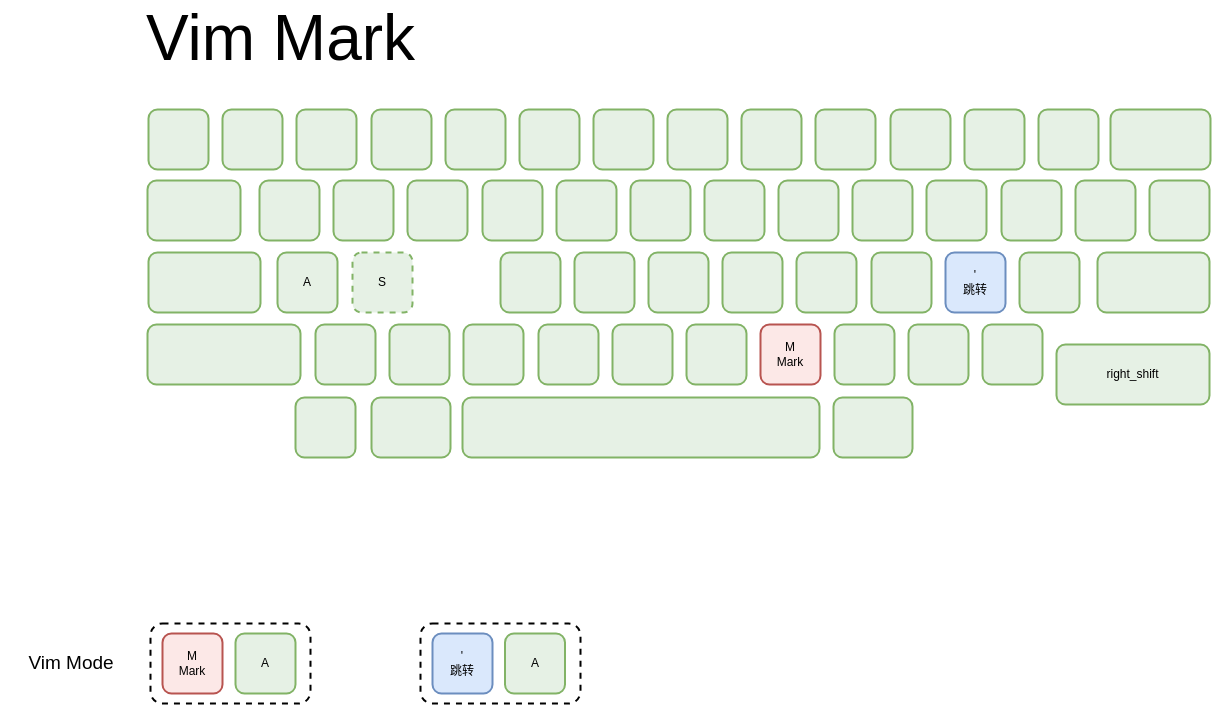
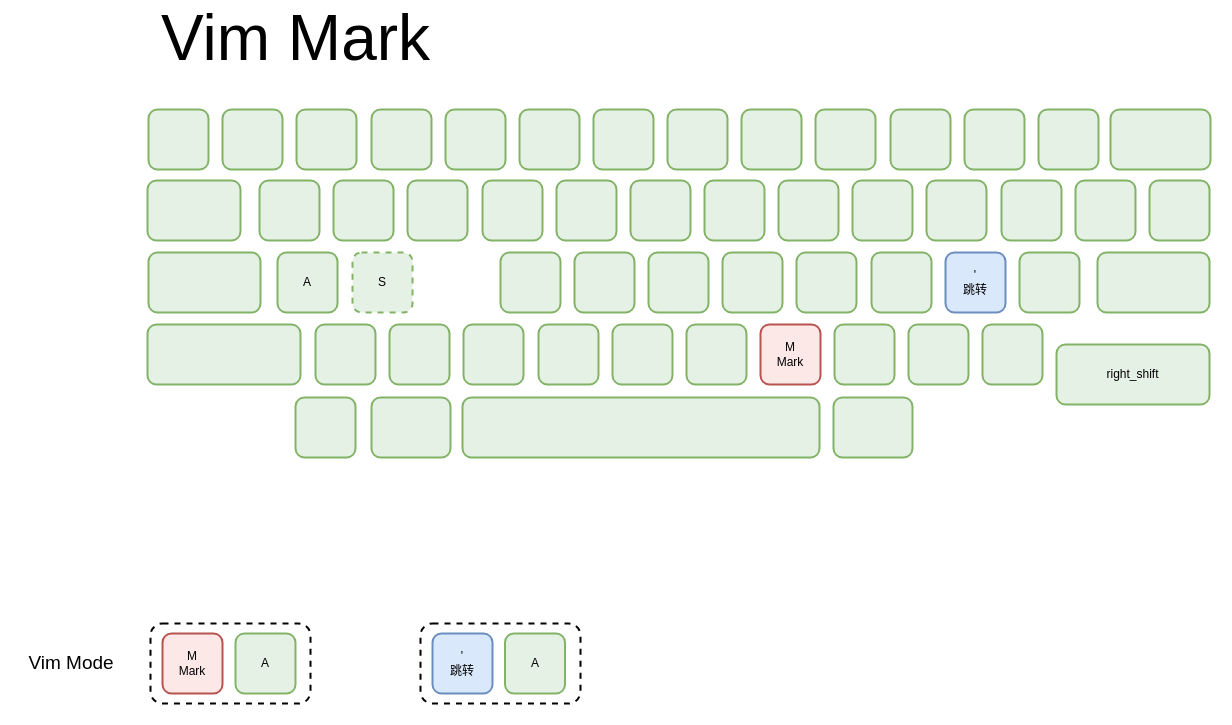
node "Vim Mark": moved (281, 39) -> (296, 39)
